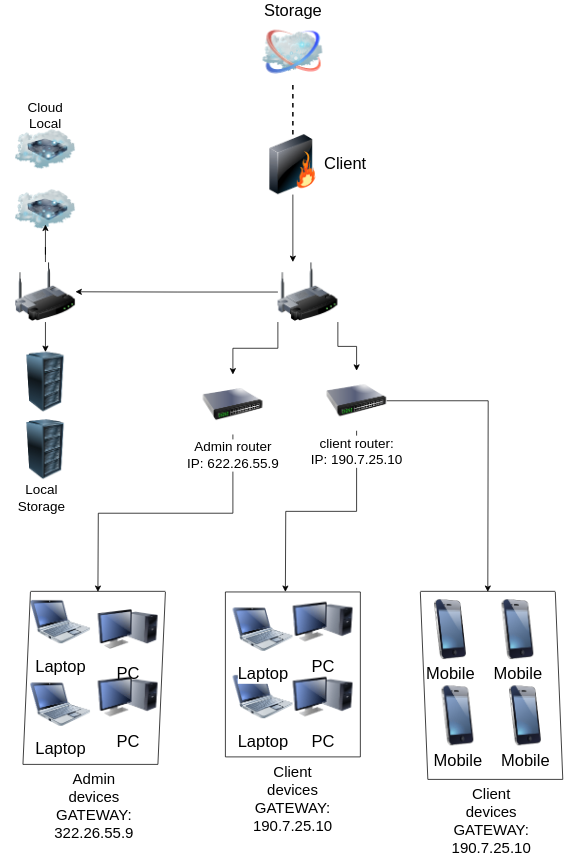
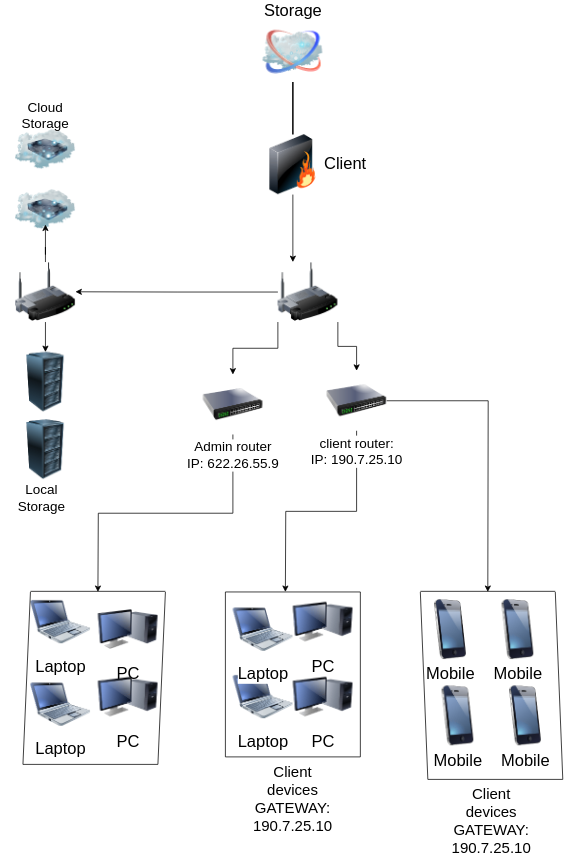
edge "Storage" -- "Client": style dashed -> solid
node "Cloud Local": label "Cloud Local" -> "Cloud Storage"
node "Admin devices GATEWAY: 322.26.55.9": removed
